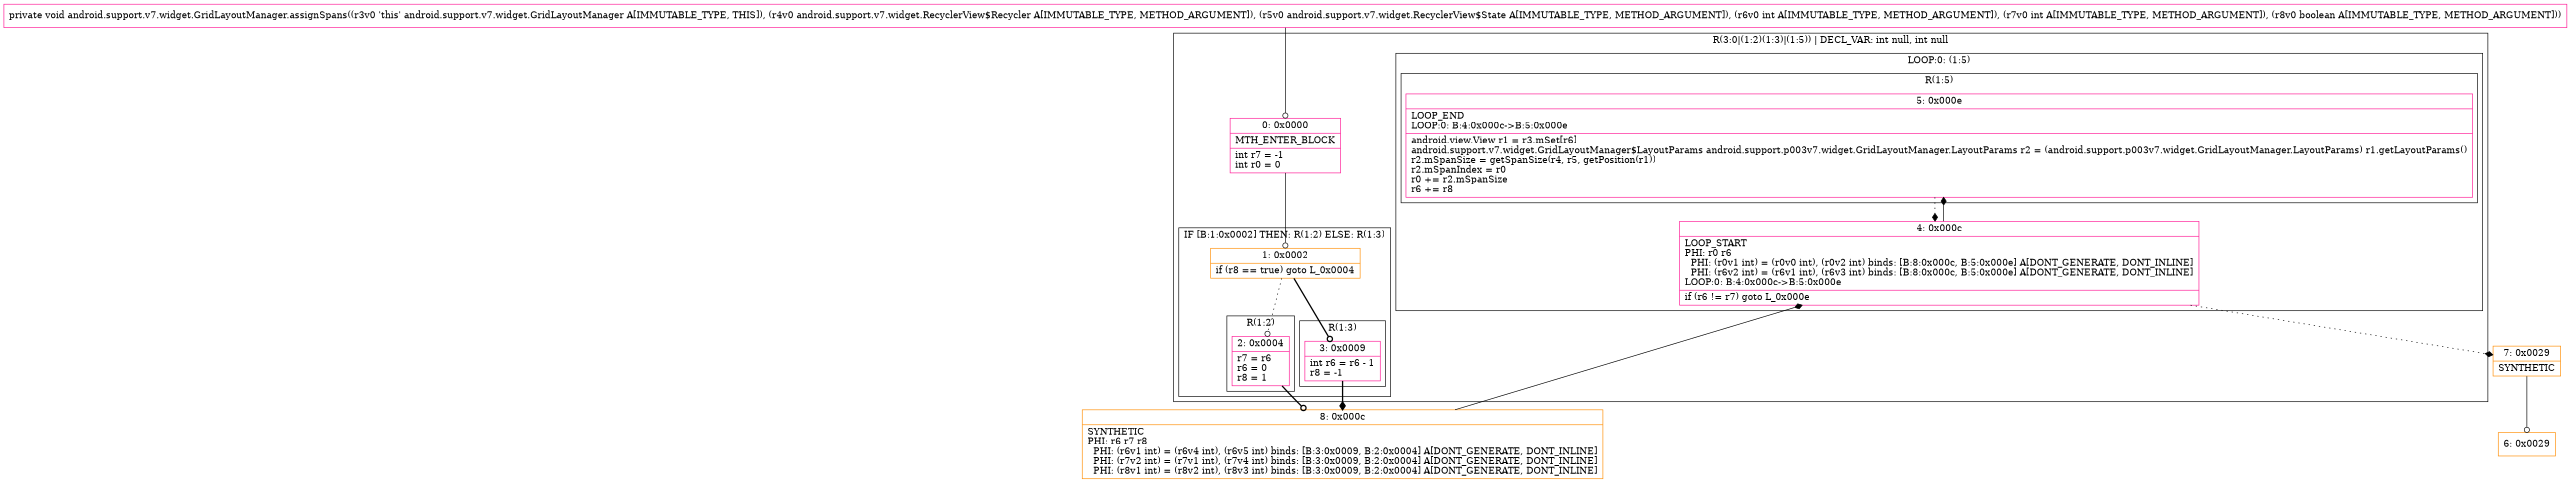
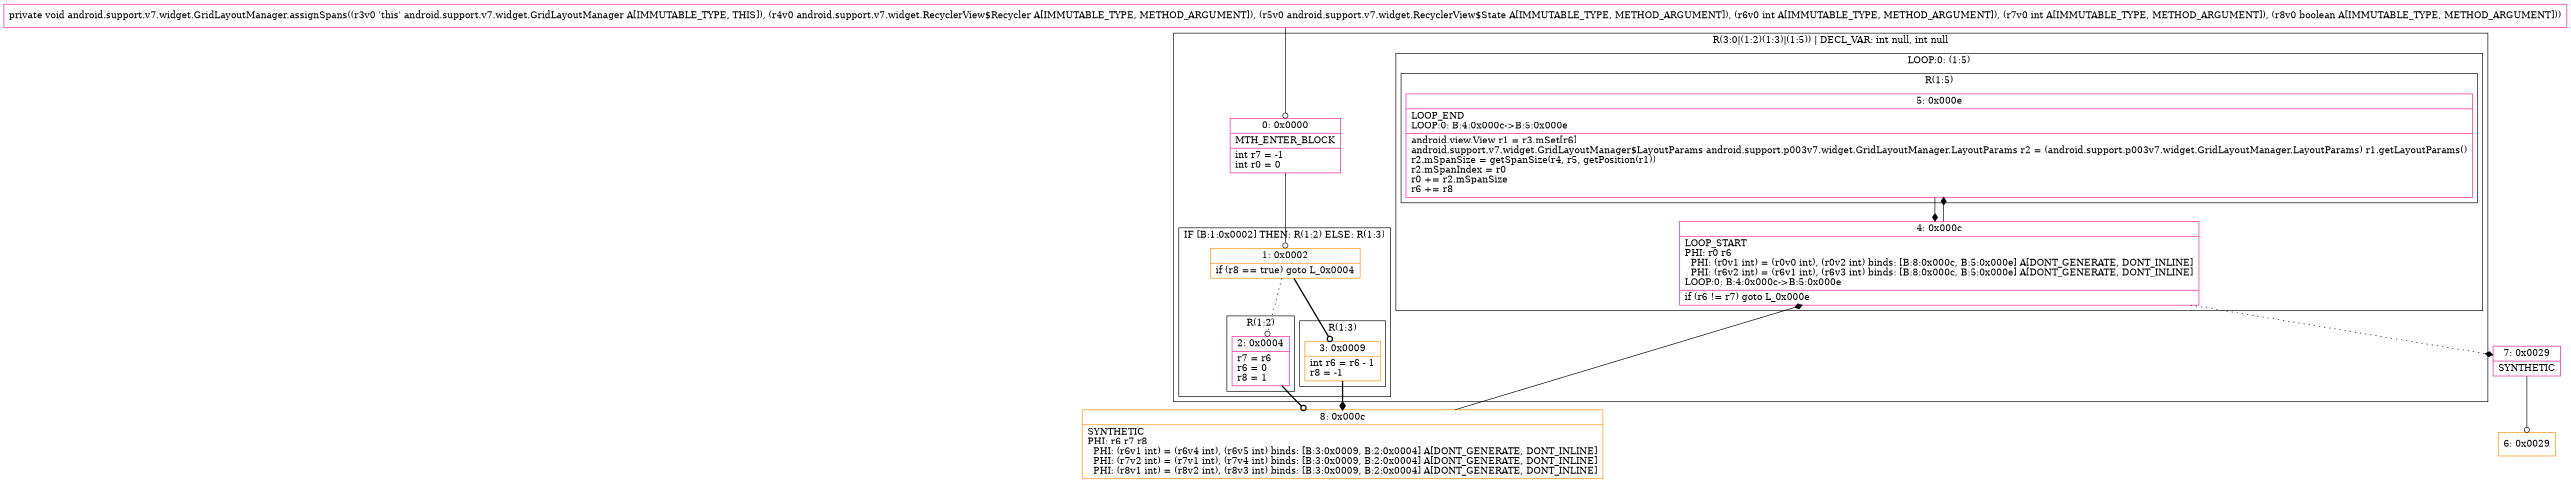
edge "5: 0x000e" -> "4: 0x000c": style dotted -> solid
node "3: 0x0009": color deeppink -> darkorange
node "7: 0x0029": color darkorange -> deeppink
